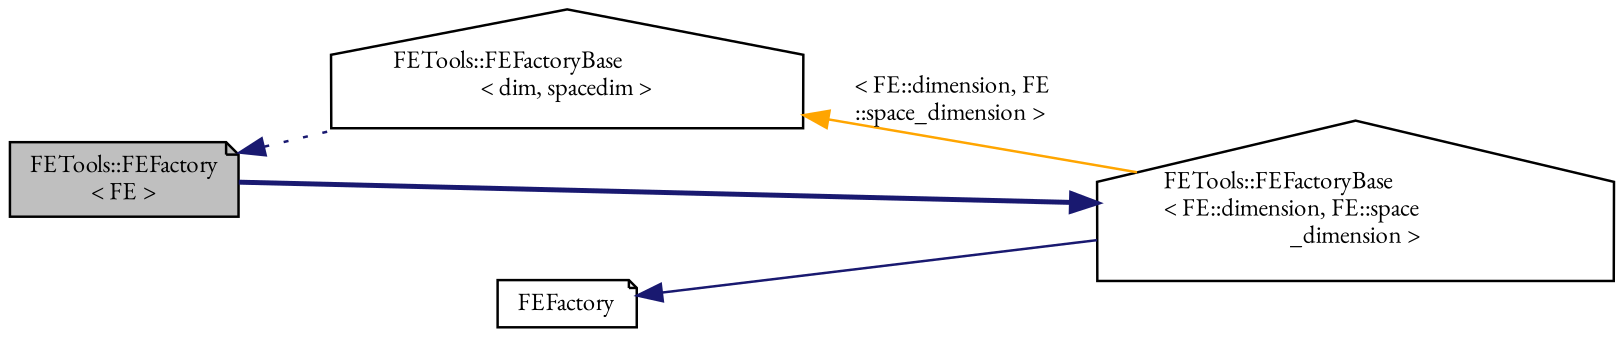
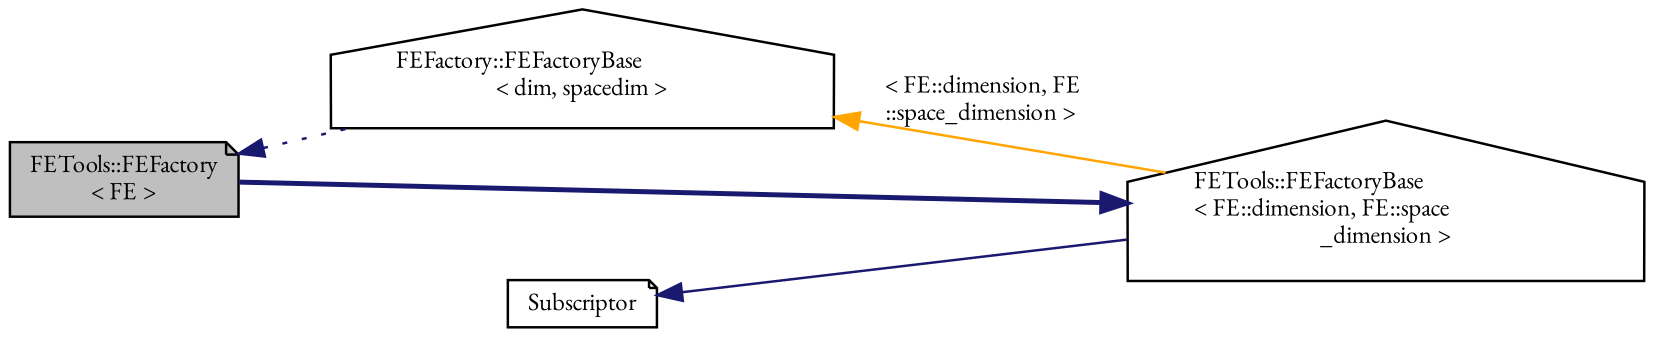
node "FETools::FEFactoryBase < dim, spacedim >": label "FETools::FEFactoryBase < dim, spacedim >" -> "FEFactory::FEFactoryBase < dim, spacedim >"
node "FEFactory": label "FEFactory" -> "Subscriptor"
